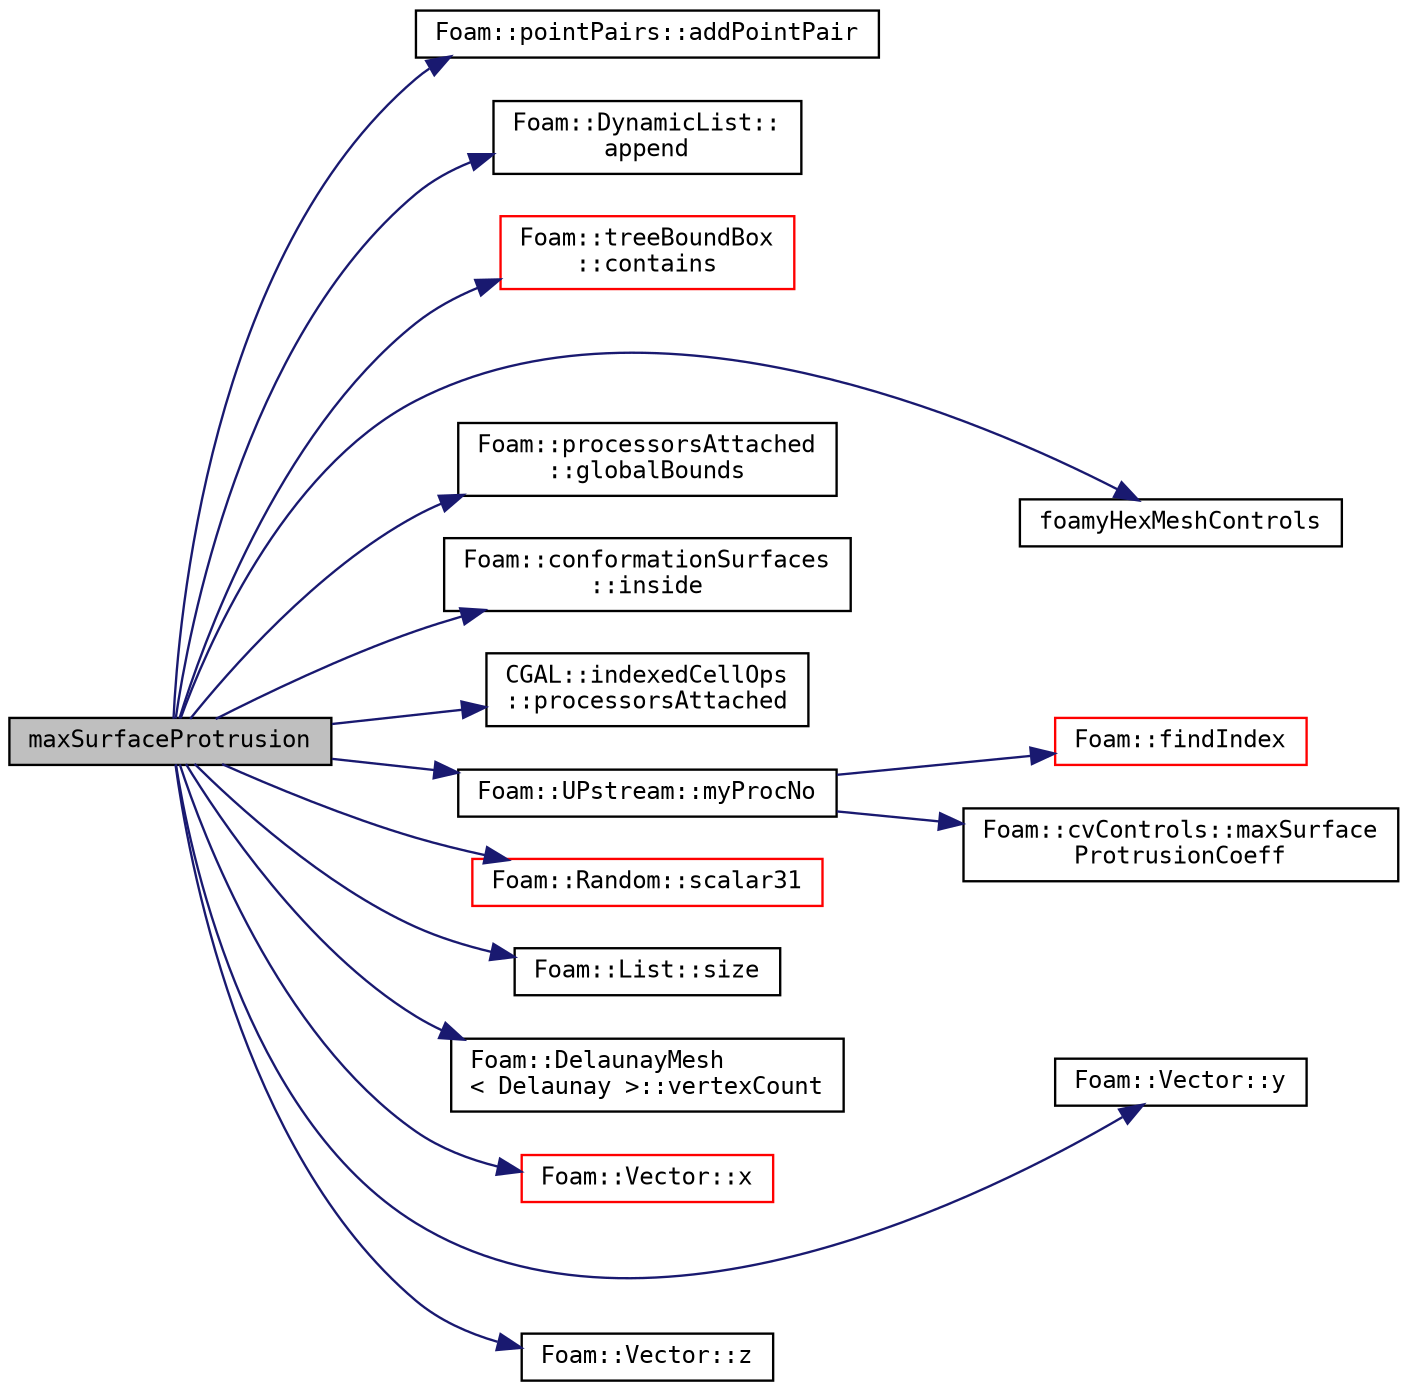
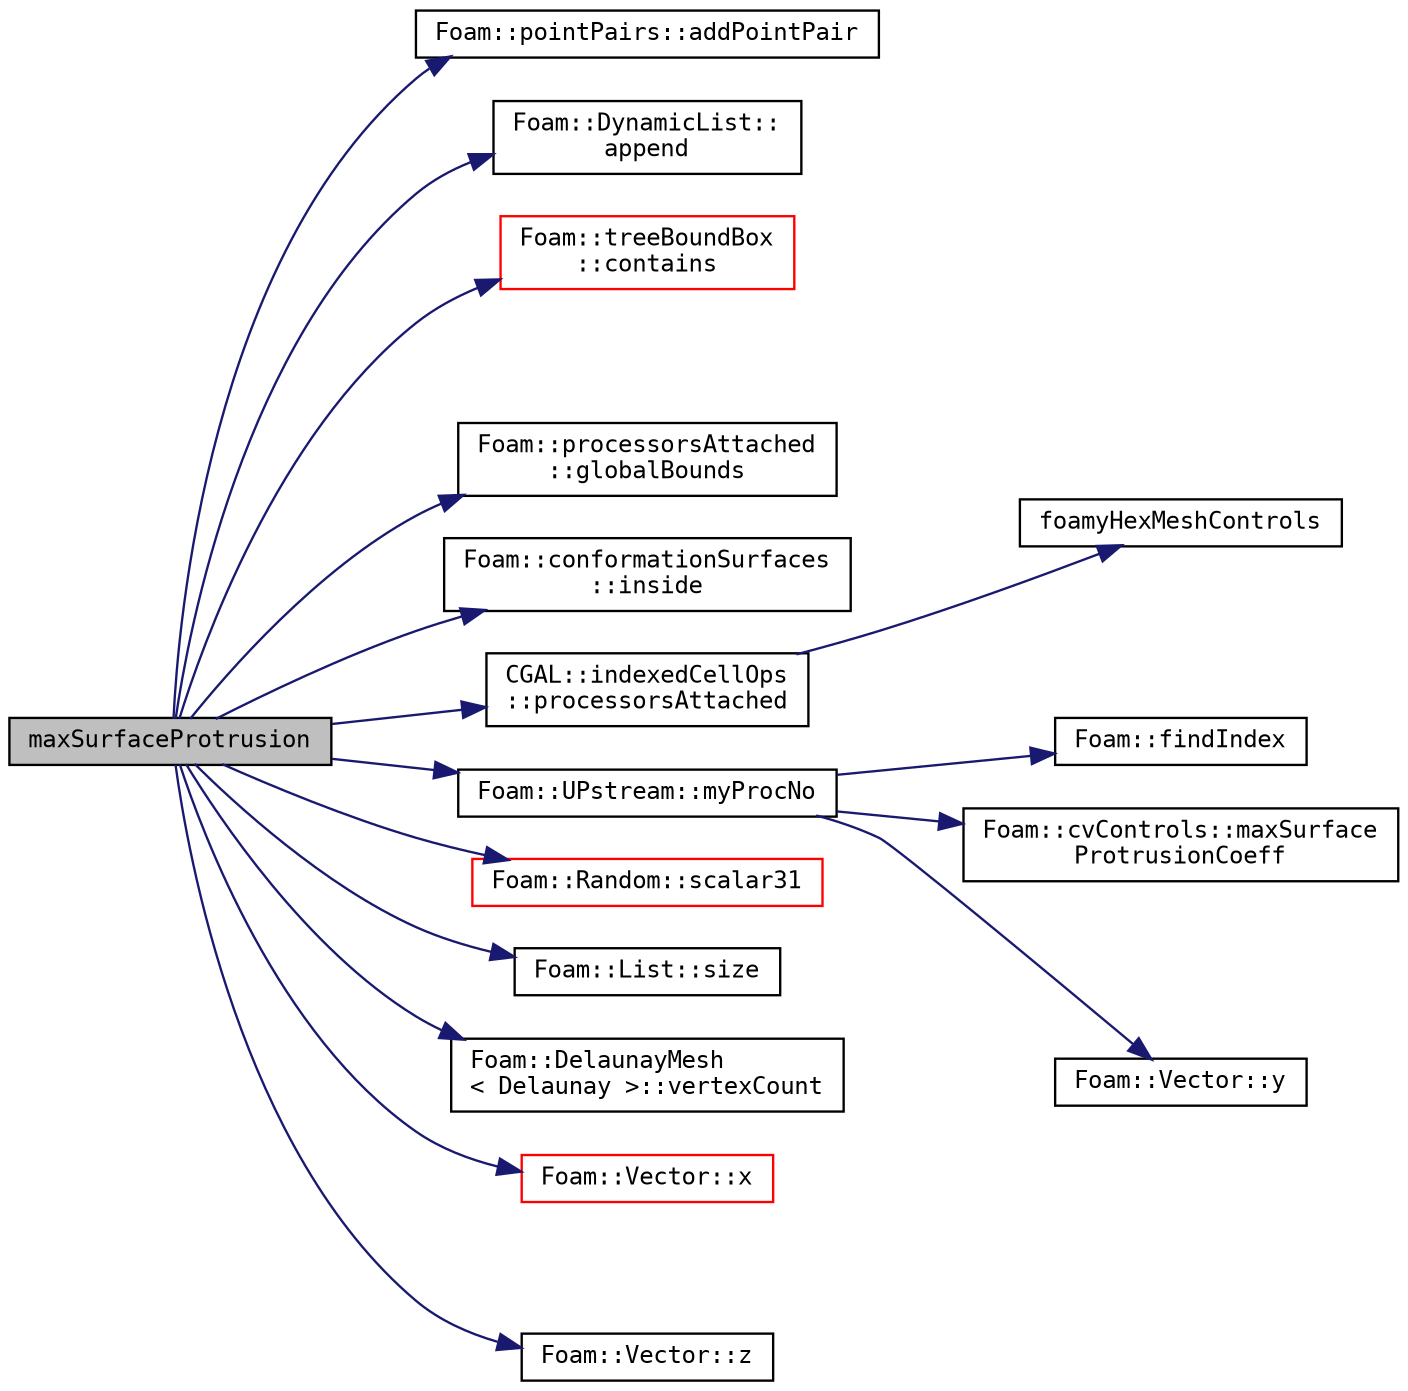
edge "maxSurfaceProtrusion" -> "foamyHexMeshControls": now "CGAL::indexedCellOps ::processorsAttached" -> "foamyHexMeshControls"
node "Foam::findIndex": color red -> black
edge "maxSurfaceProtrusion" -> "Foam::Vector::y": now "Foam::UPstream::myProcNo" -> "Foam::Vector::y"
